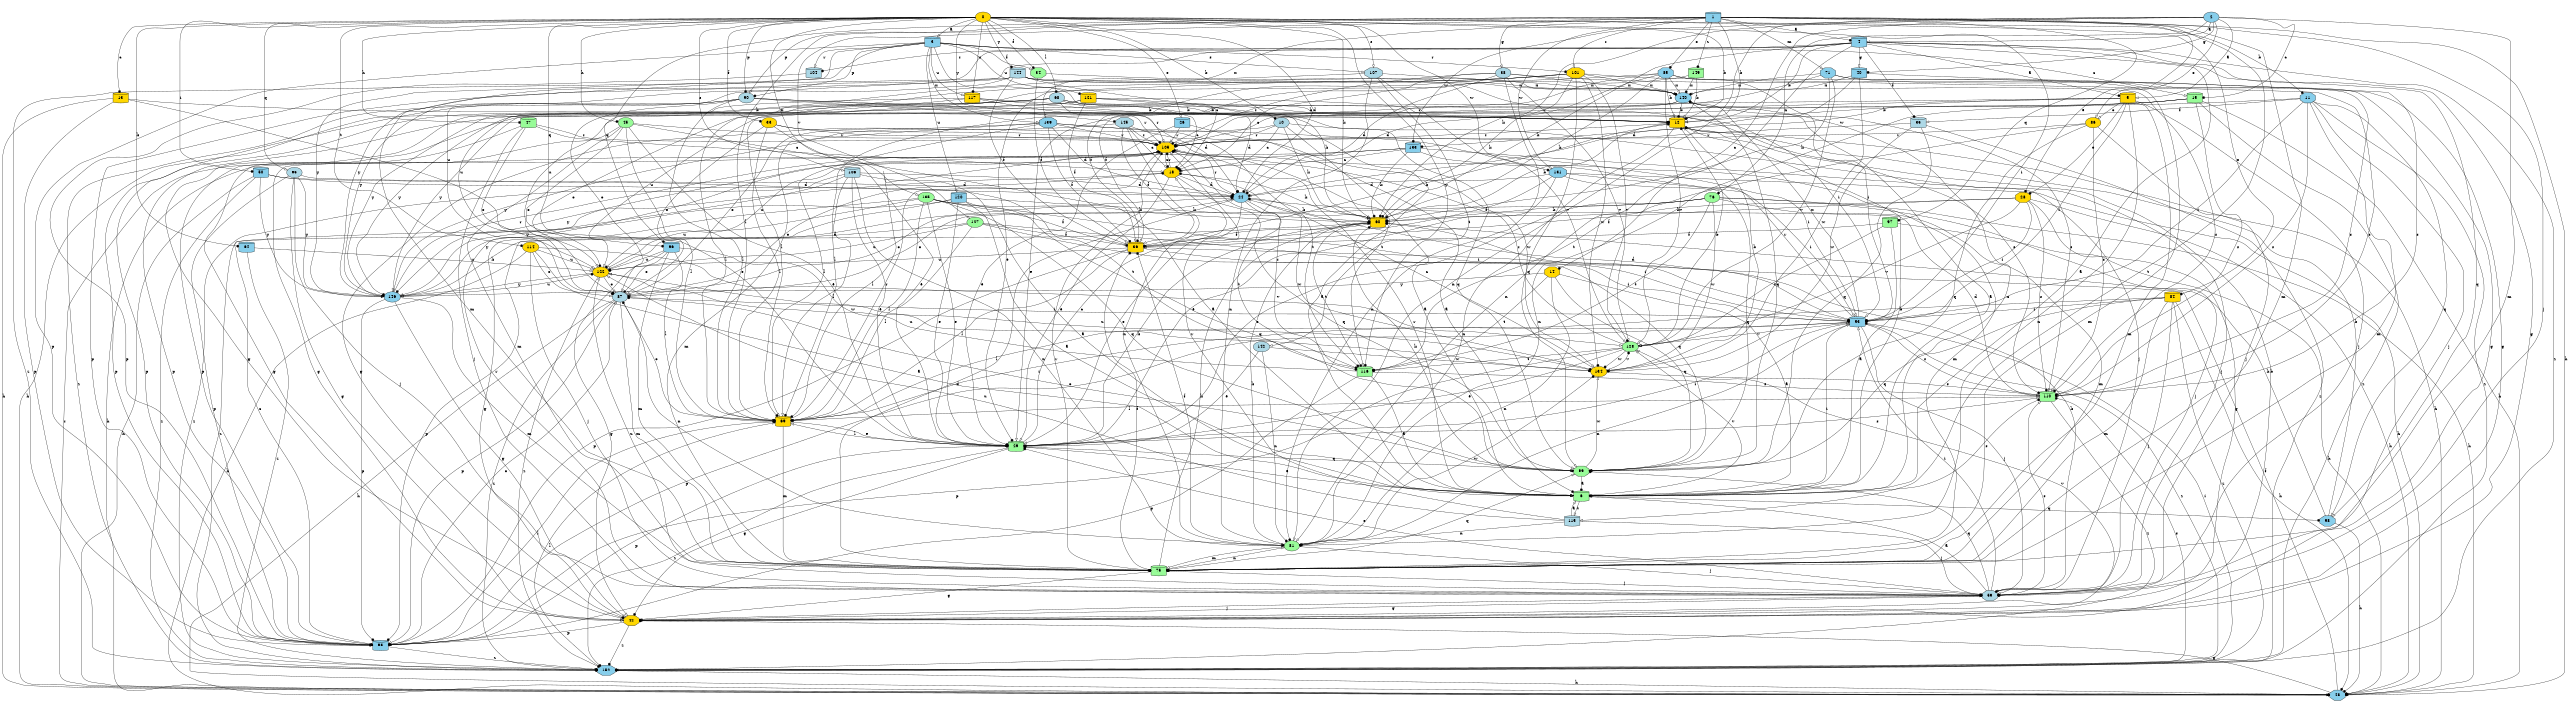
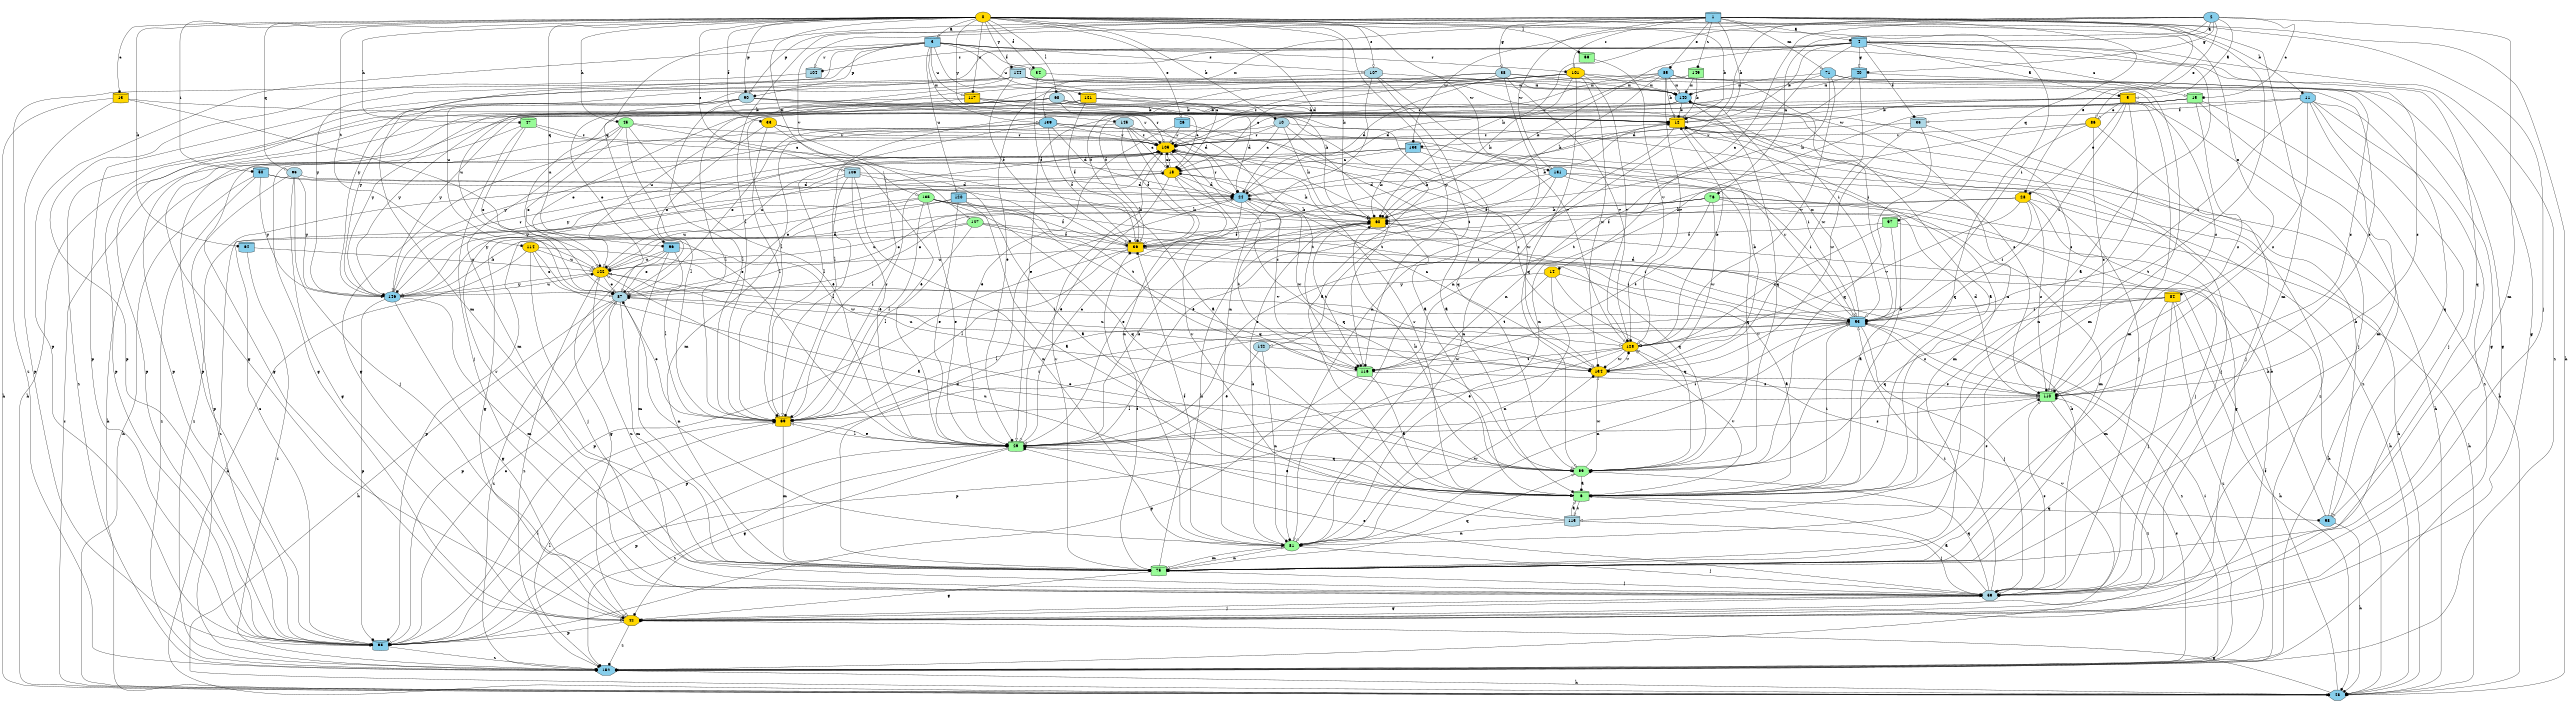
node "66": added
node "128": fillcolor palegreen -> gold
